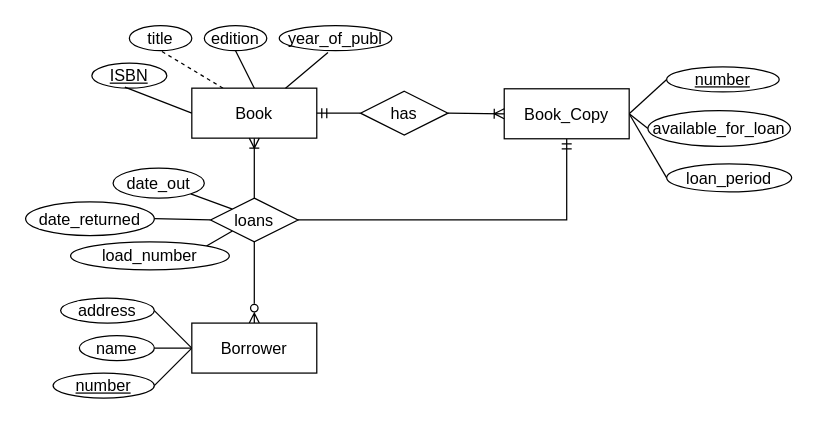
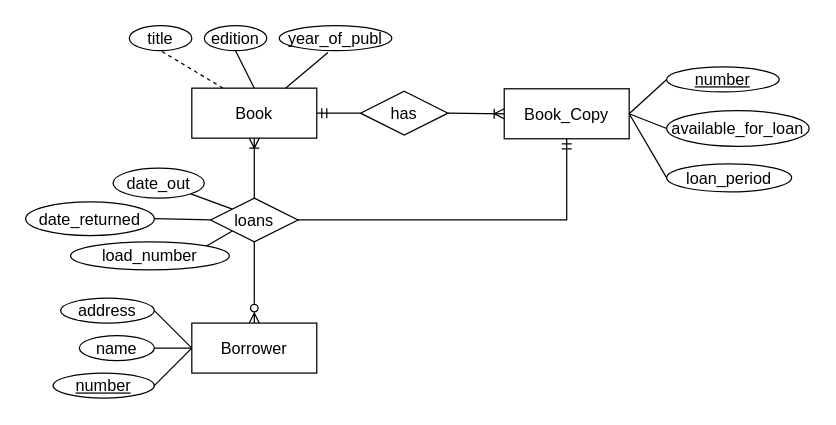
node "ISBN": removed
edge "ISBN" -- "Book": removed
node "available_for_loan": moved (719, 128) -> (738, 128)
